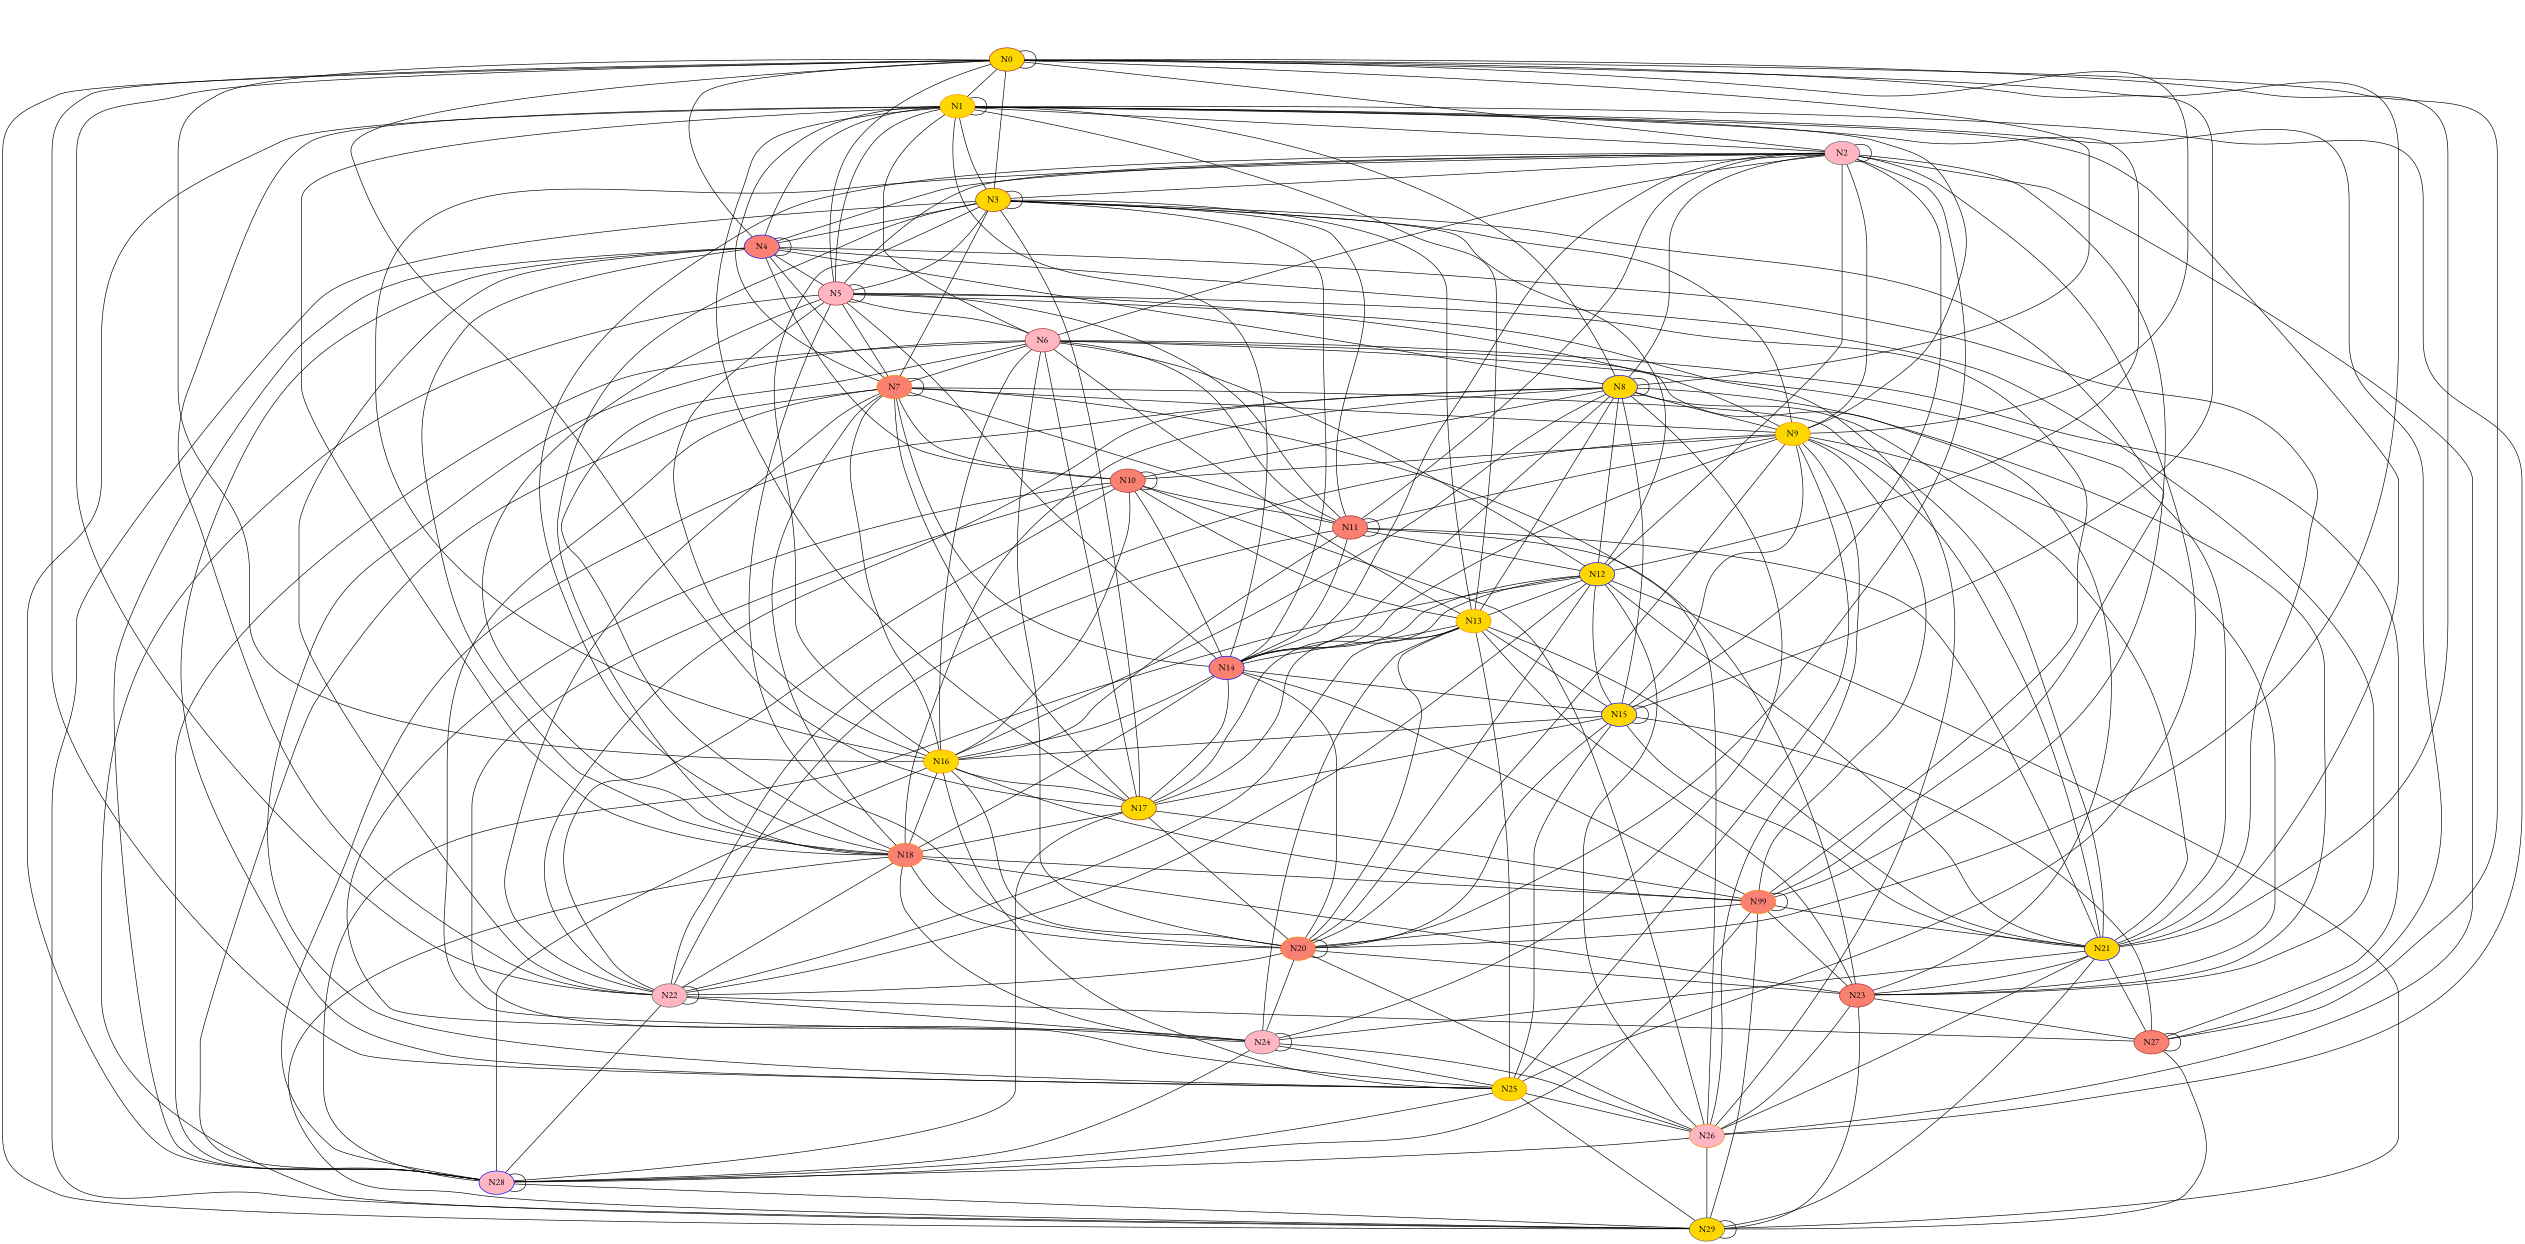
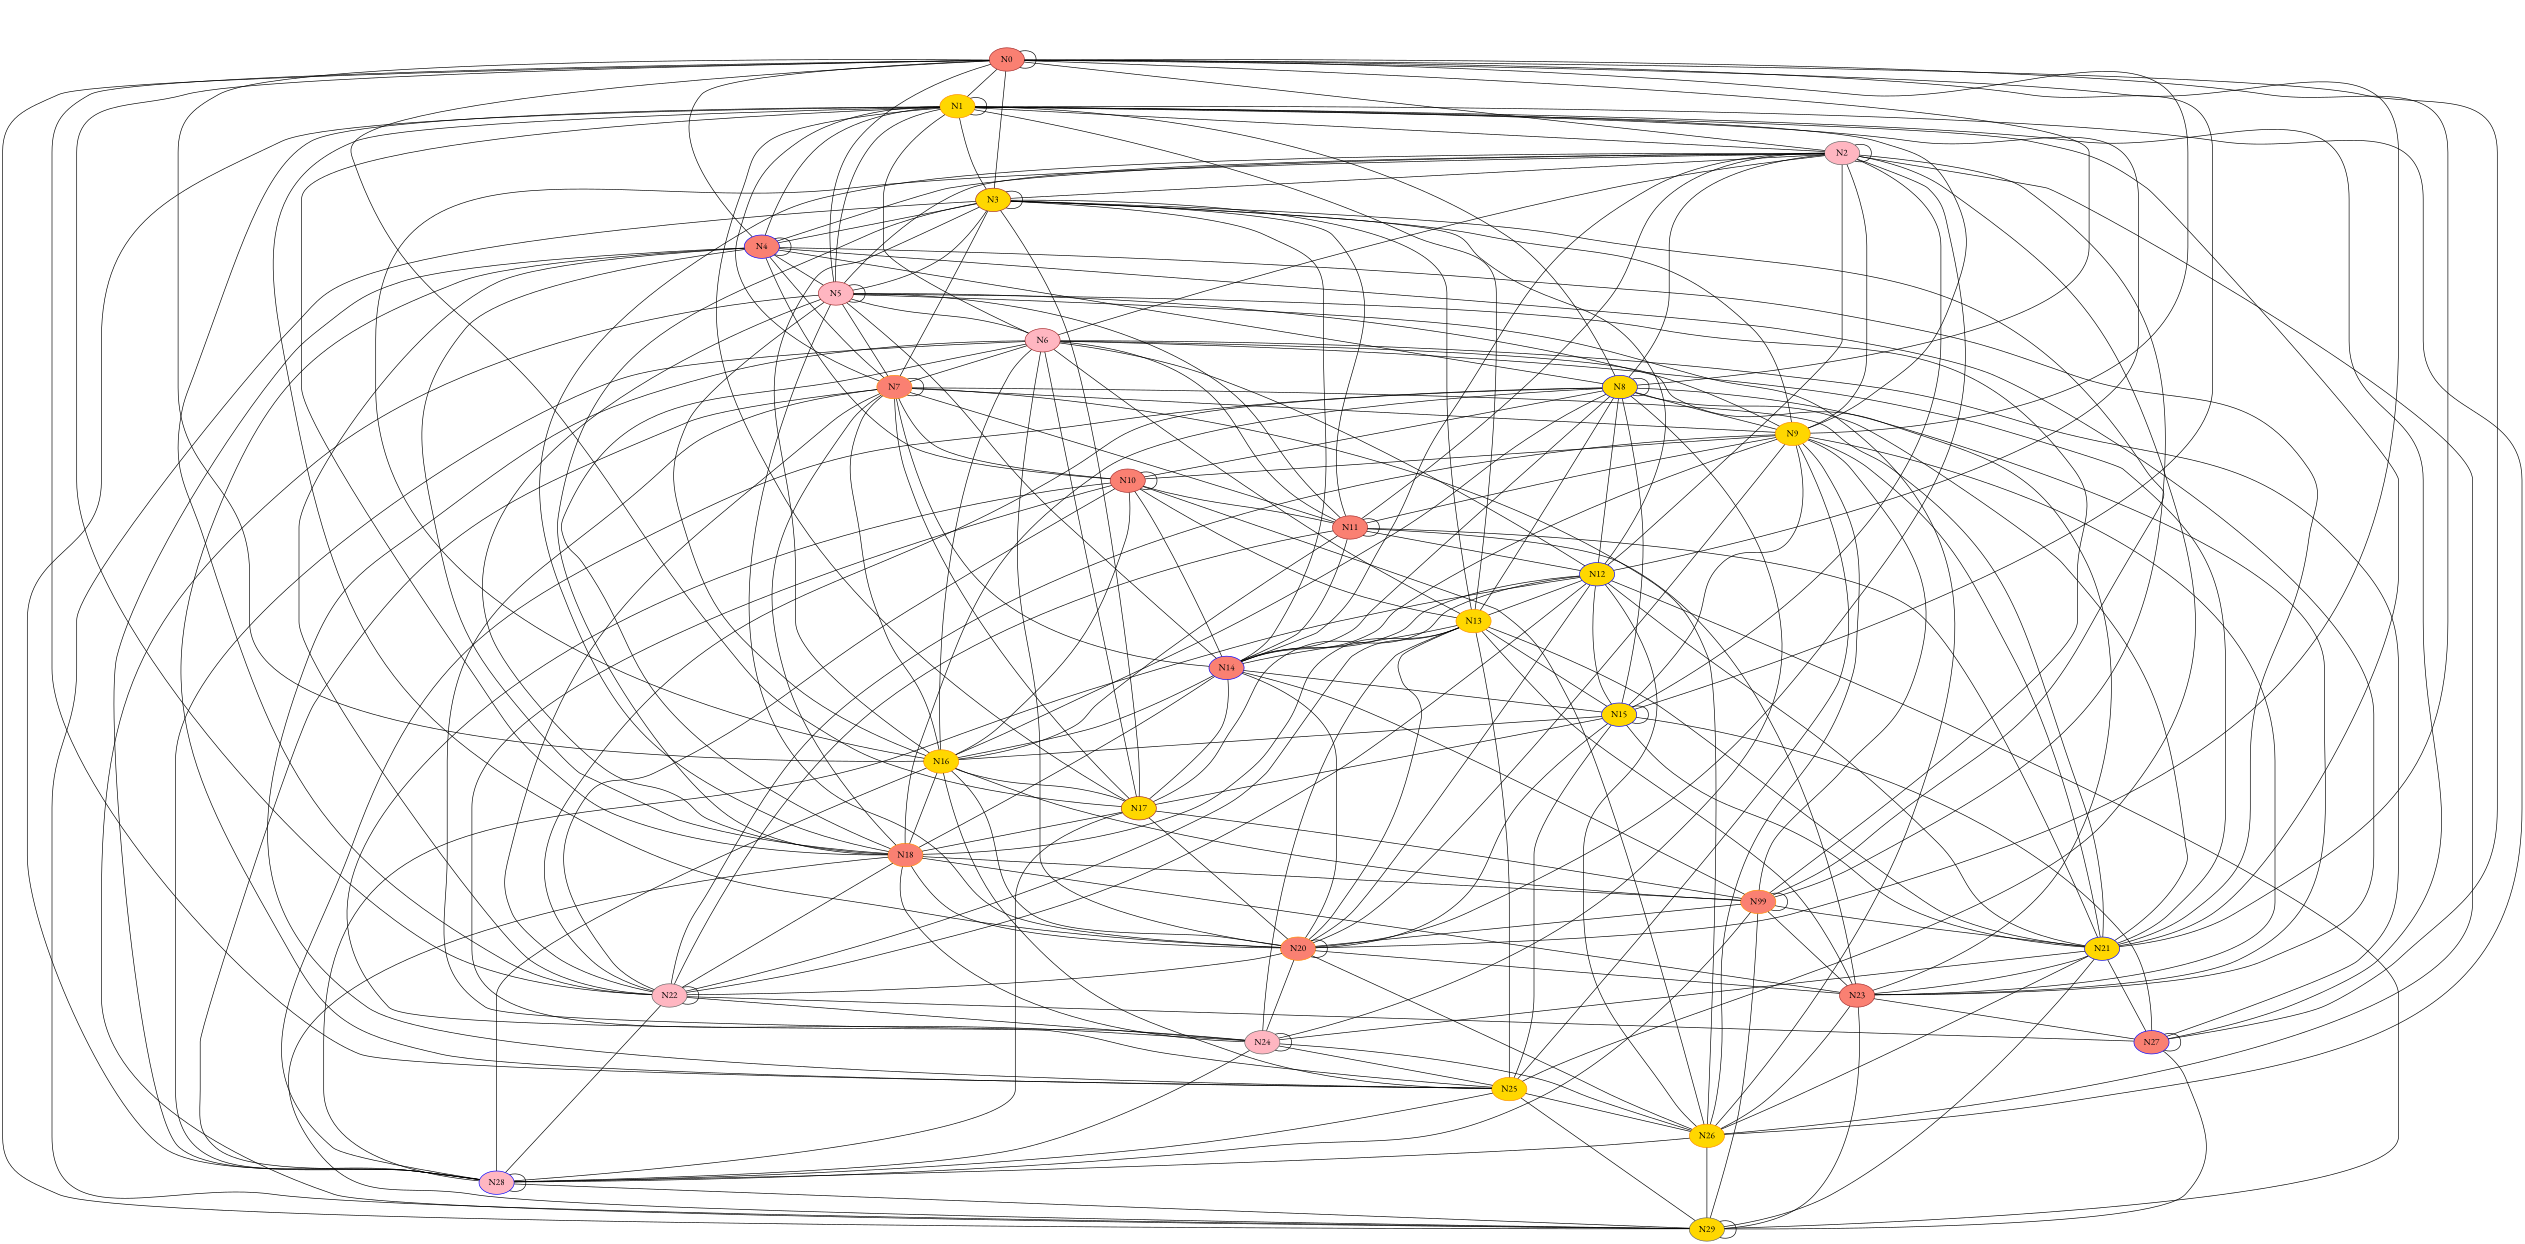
node "N0": fillcolor gold -> salmon
edge "N1" -- "N14": now "N1" -- "N20"
edge "N13" -- "N17": now "N13" -- "N18"
node "N27": color brown -> blue
node "N26": fillcolor lightpink -> gold
